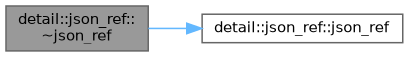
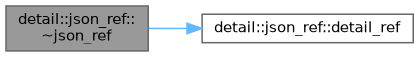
node "detail::json_ref::json_ref": label "detail::json_ref::json_ref" -> "detail::json_ref::detail_ref"
